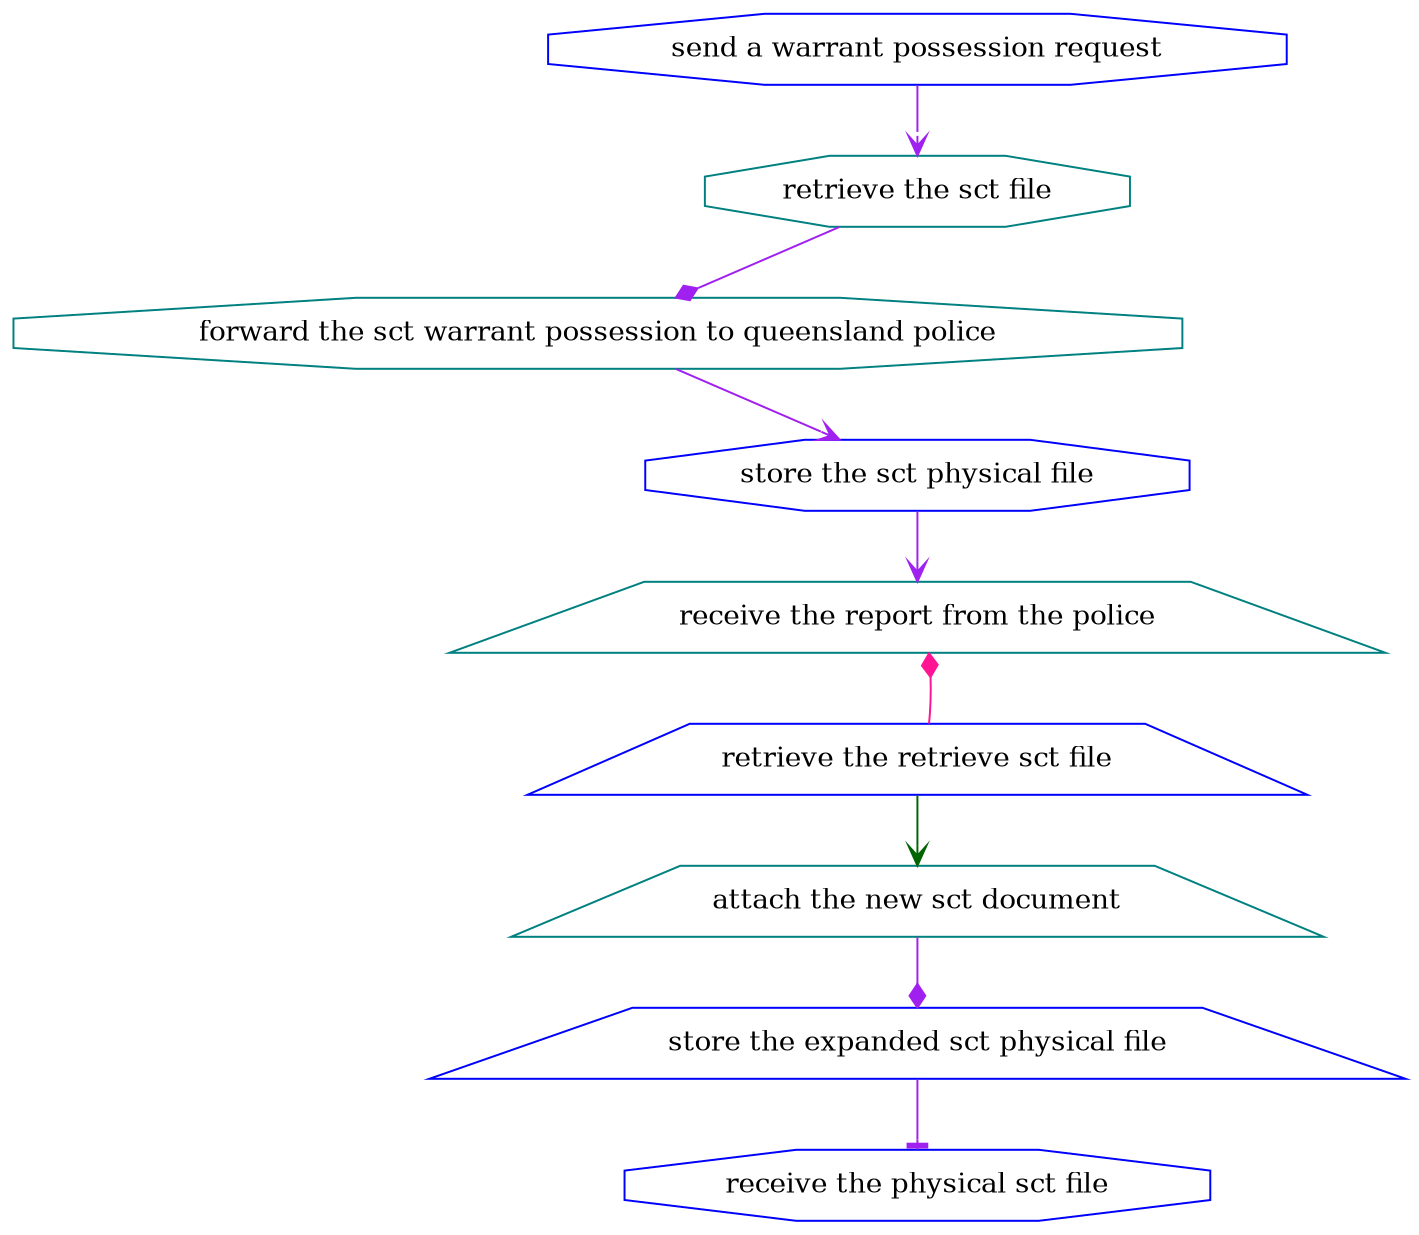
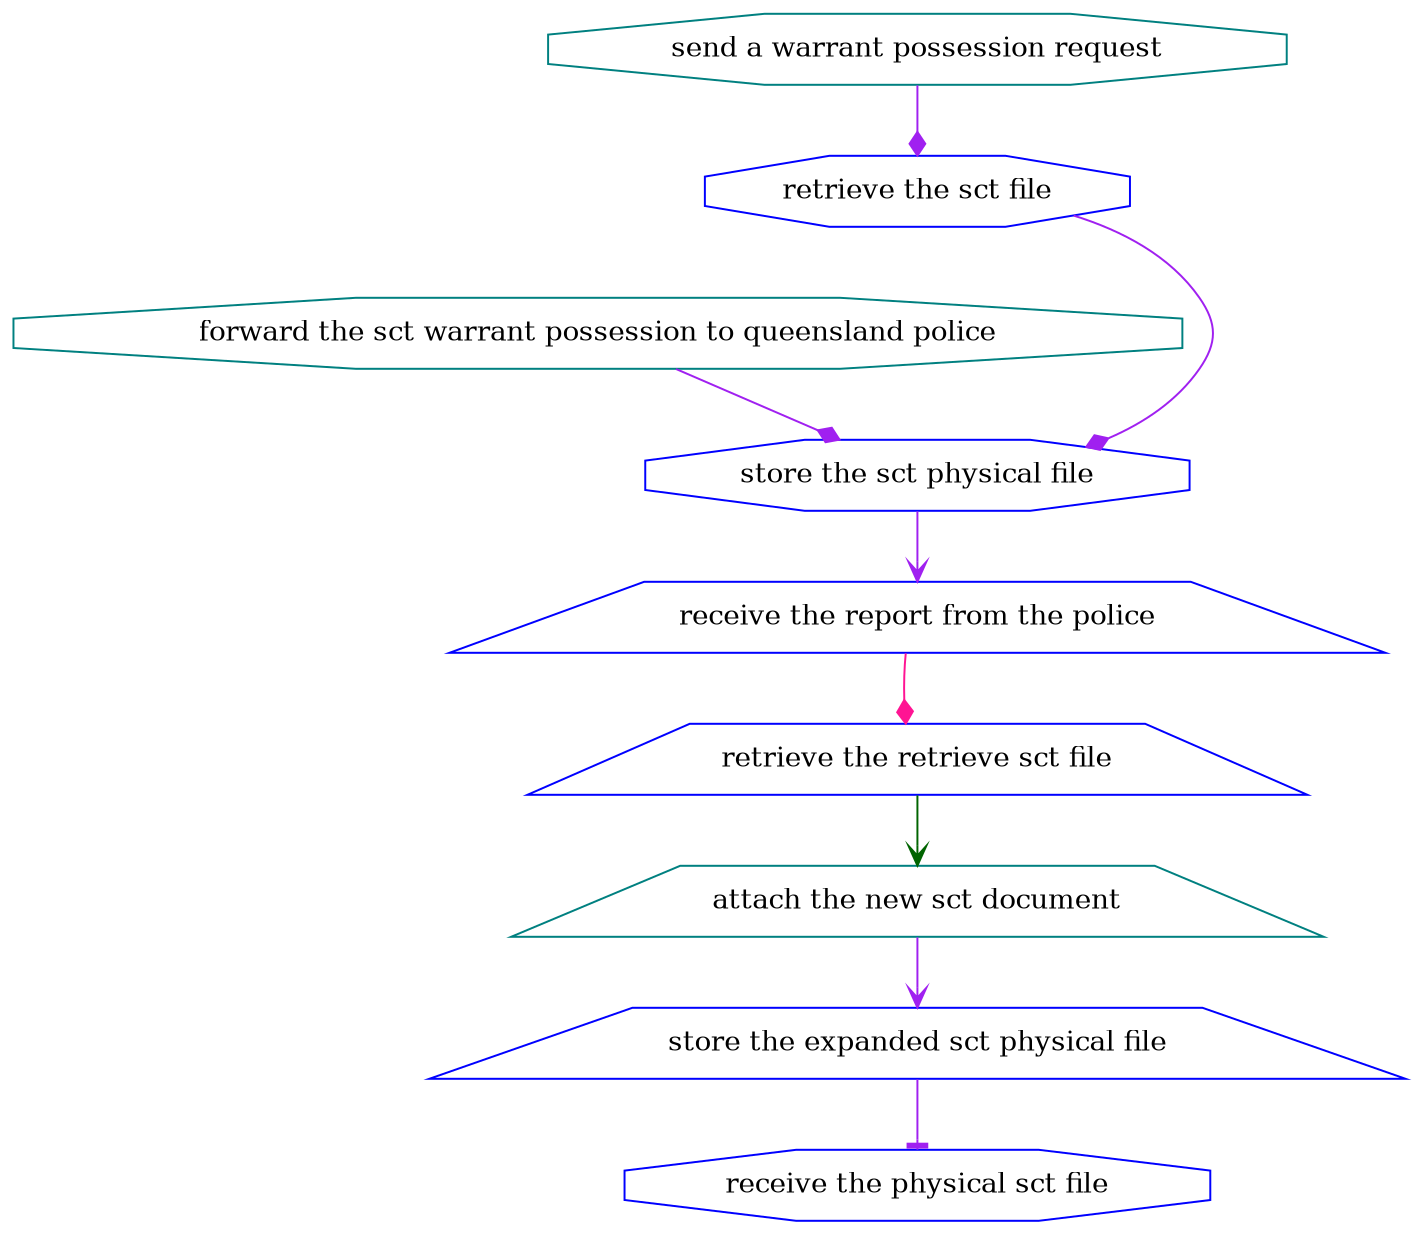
node "send a warrant possession request": color blue -> teal
edge "send a warrant possession request" -> "retrieve the sct file": arrowhead vee -> diamond
node "retrieve the sct file": color teal -> blue
edge "retrieve the sct file" -> "forward the sct warrant possession to queensland police": now "retrieve the sct file" -> "store the sct physical file"
edge "forward the sct warrant possession to queensland police" -> "store the sct physical file": arrowhead vee -> diamond
node "receive the report from the police": color teal -> blue
edge "retrieve the retrieve sct file" -> "receive the report from the police": reversed
edge "attach the new sct document" -> "store the expanded sct physical file": arrowhead diamond -> vee
